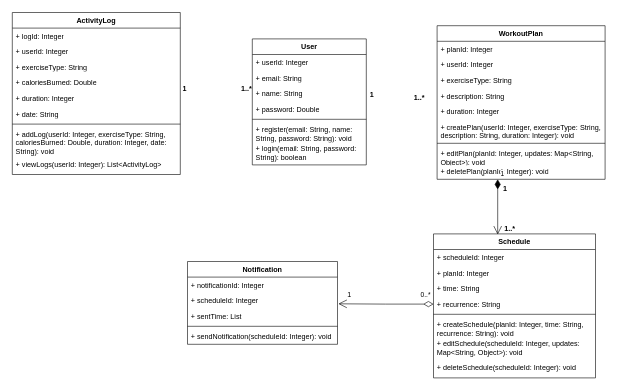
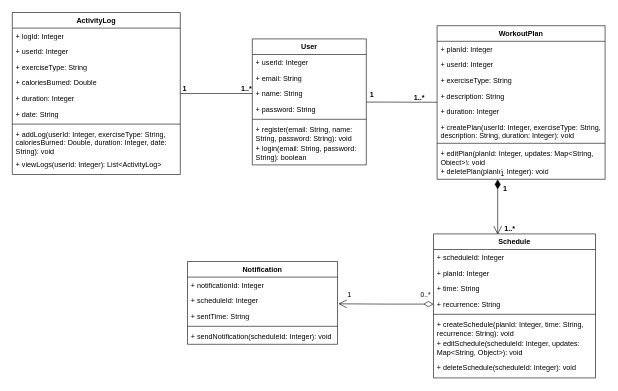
edge "ActivityLog" -- "+ name: String": added
edge "User" -- "WorkoutPlan": added
node "+ password: Double": label "+ password: Double" -> "+ password: String"
node "+ sentTime: List": label "+ sentTime: List" -> "+ sentTime: String"
